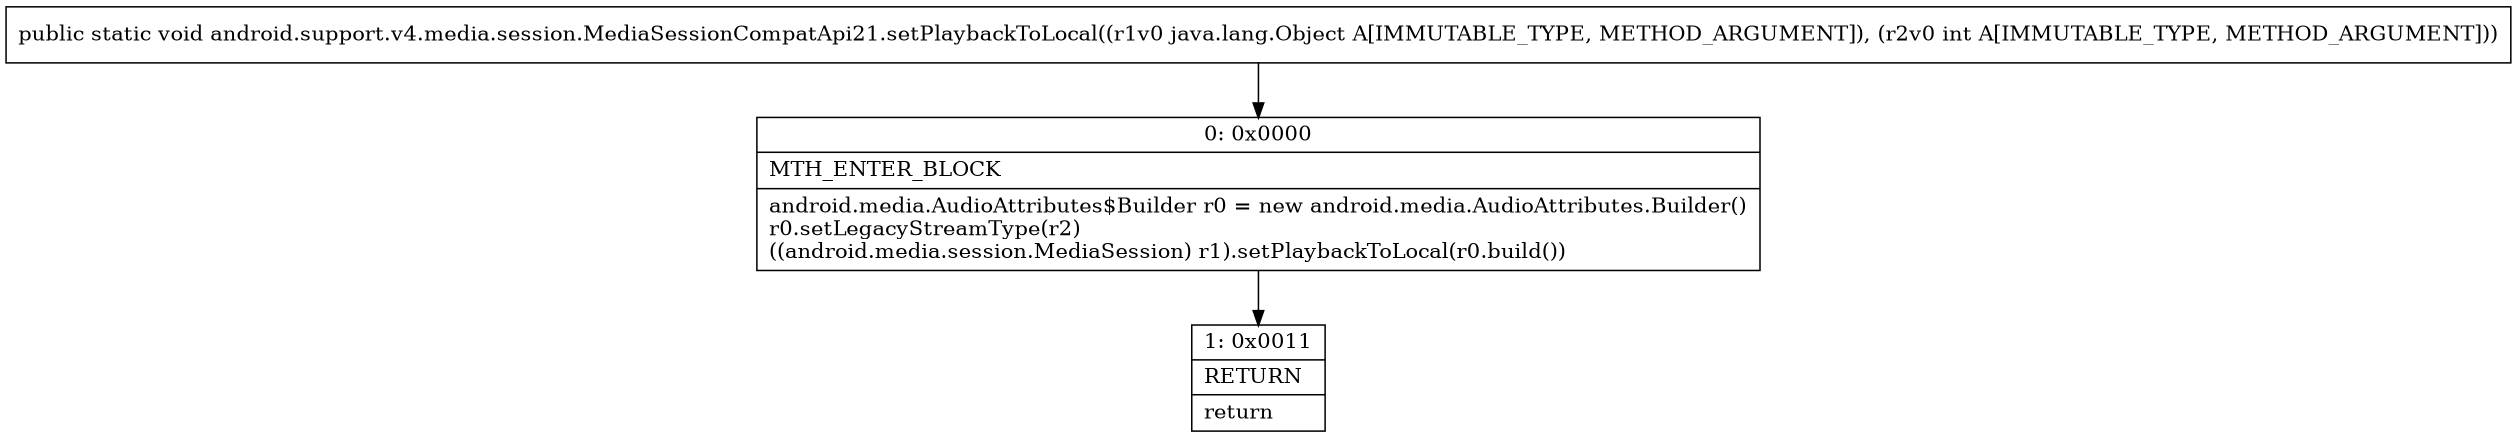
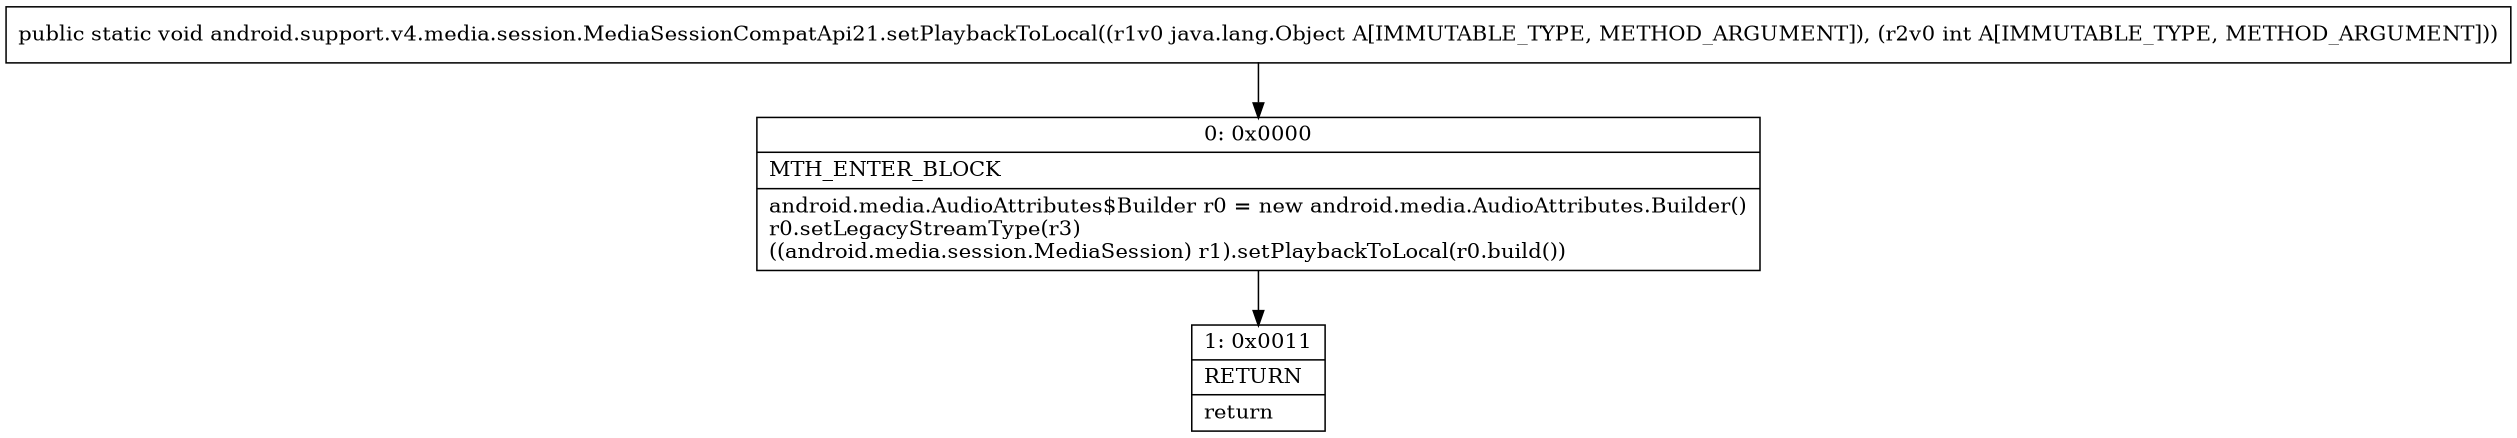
node "0: 0x0000": text "r0.setLegacyStreamType(r2)" -> "r0.setLegacyStreamType(r3)"
